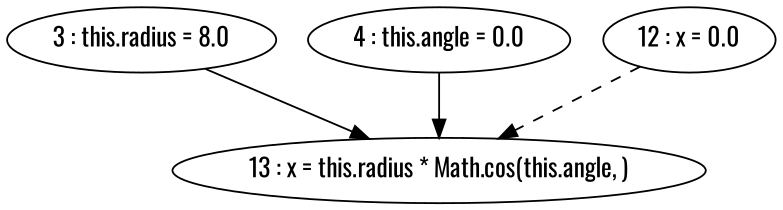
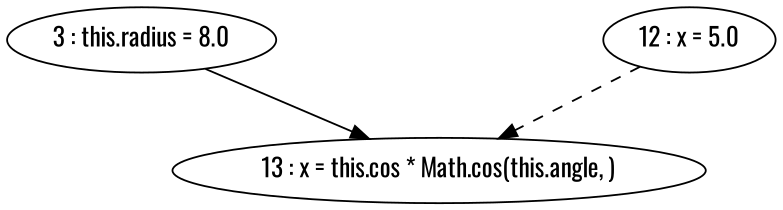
node "4 : this.angle = 0.0": removed
node "12 : x = 0.0": label "12 : x = 0.0" -> "12 : x = 5.0"
node "13 : x = this.radius * Math.cos(this.angle, )": label "13 : x = this.radius * Math.cos(this.angle, )" -> "13 : x = this.cos * Math.cos(this.angle, )"
